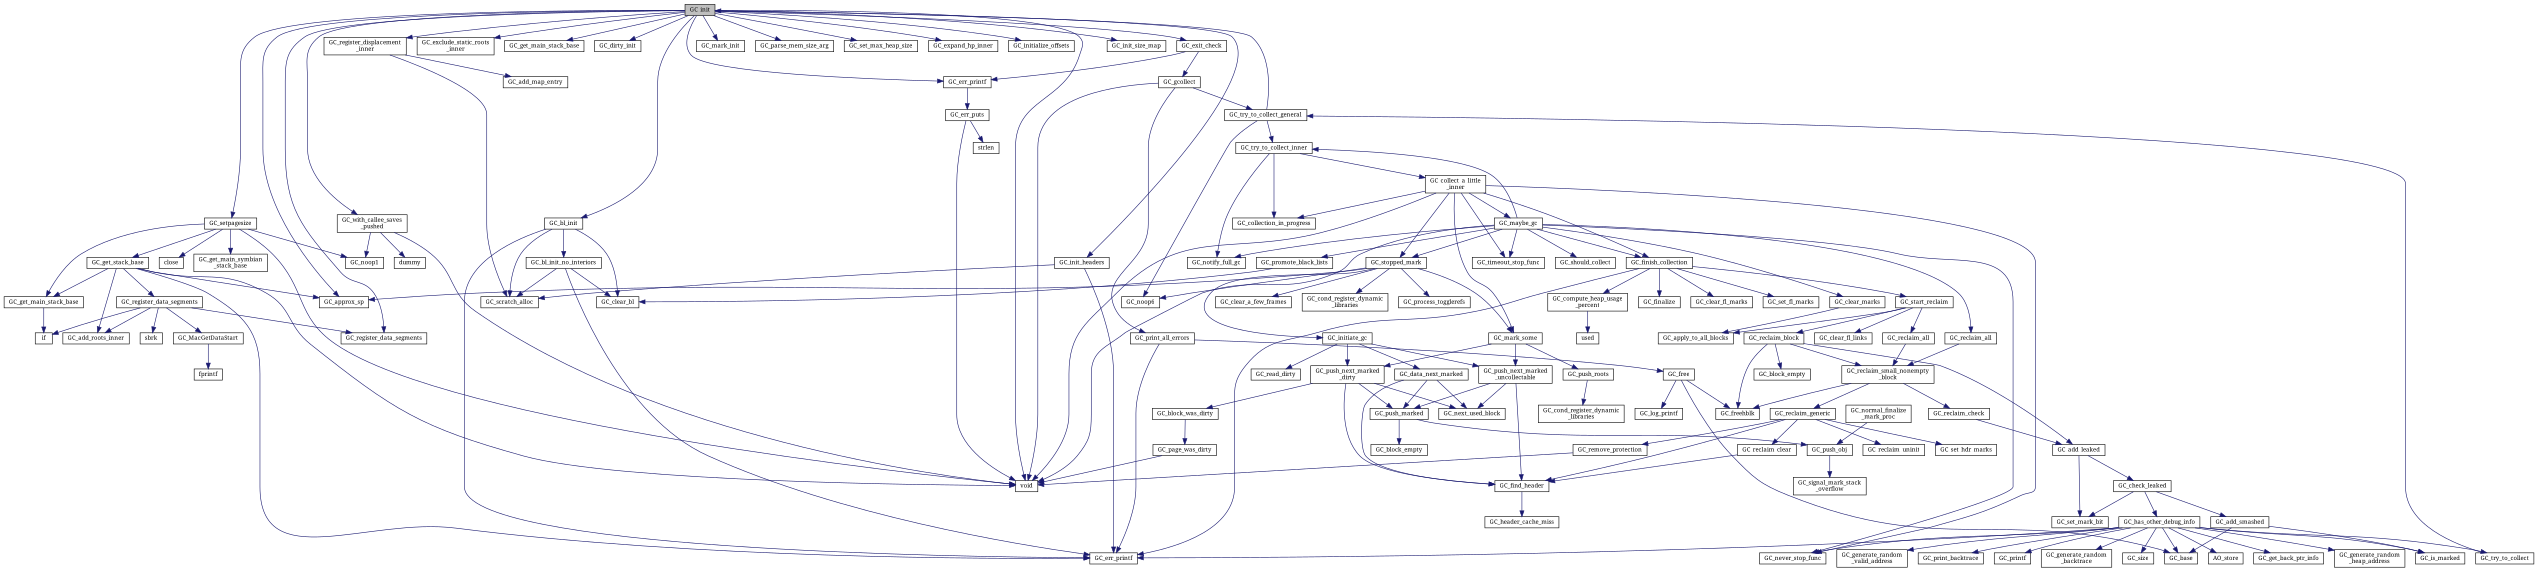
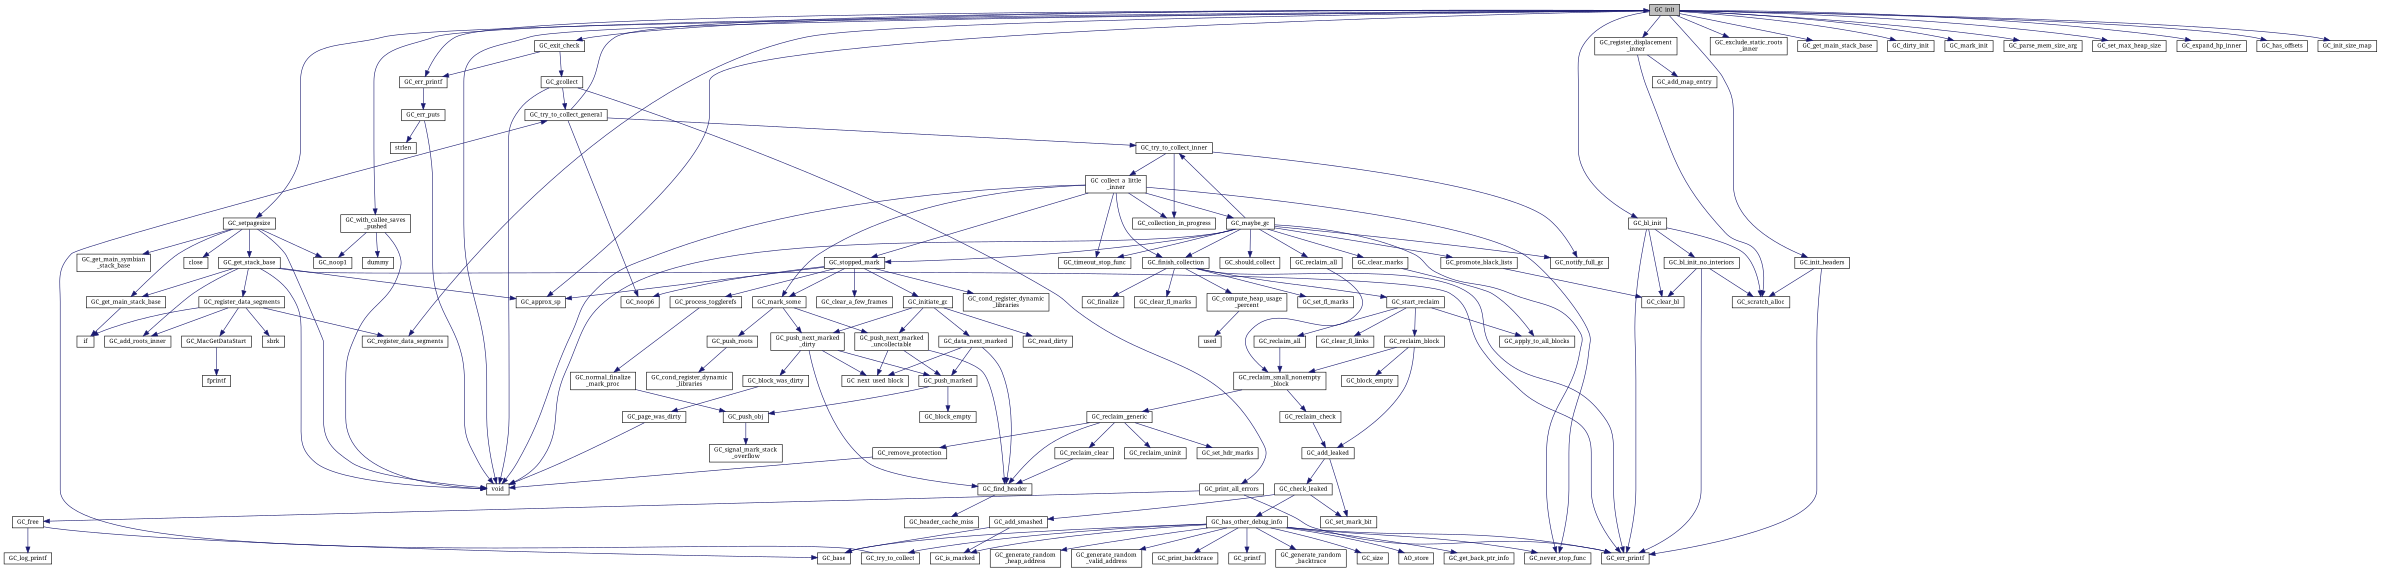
node "GC_initialize_offsets": label "GC_initialize_offsets" -> "GC_has_offsets"
edge "GC_process_togglerefs" -> "GC_normal_finalize _mark_proc": added
node "GC_freehblk": removed
